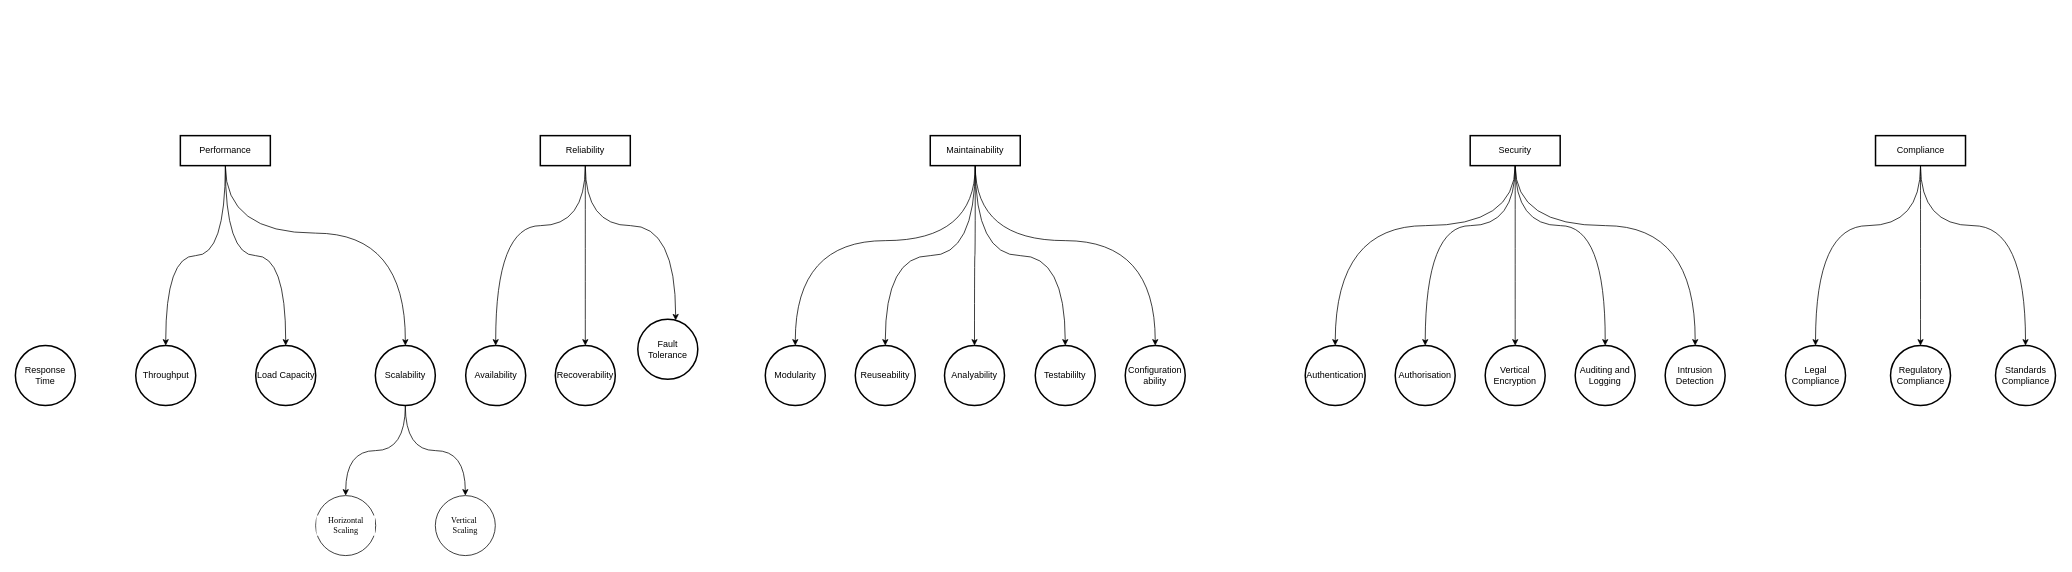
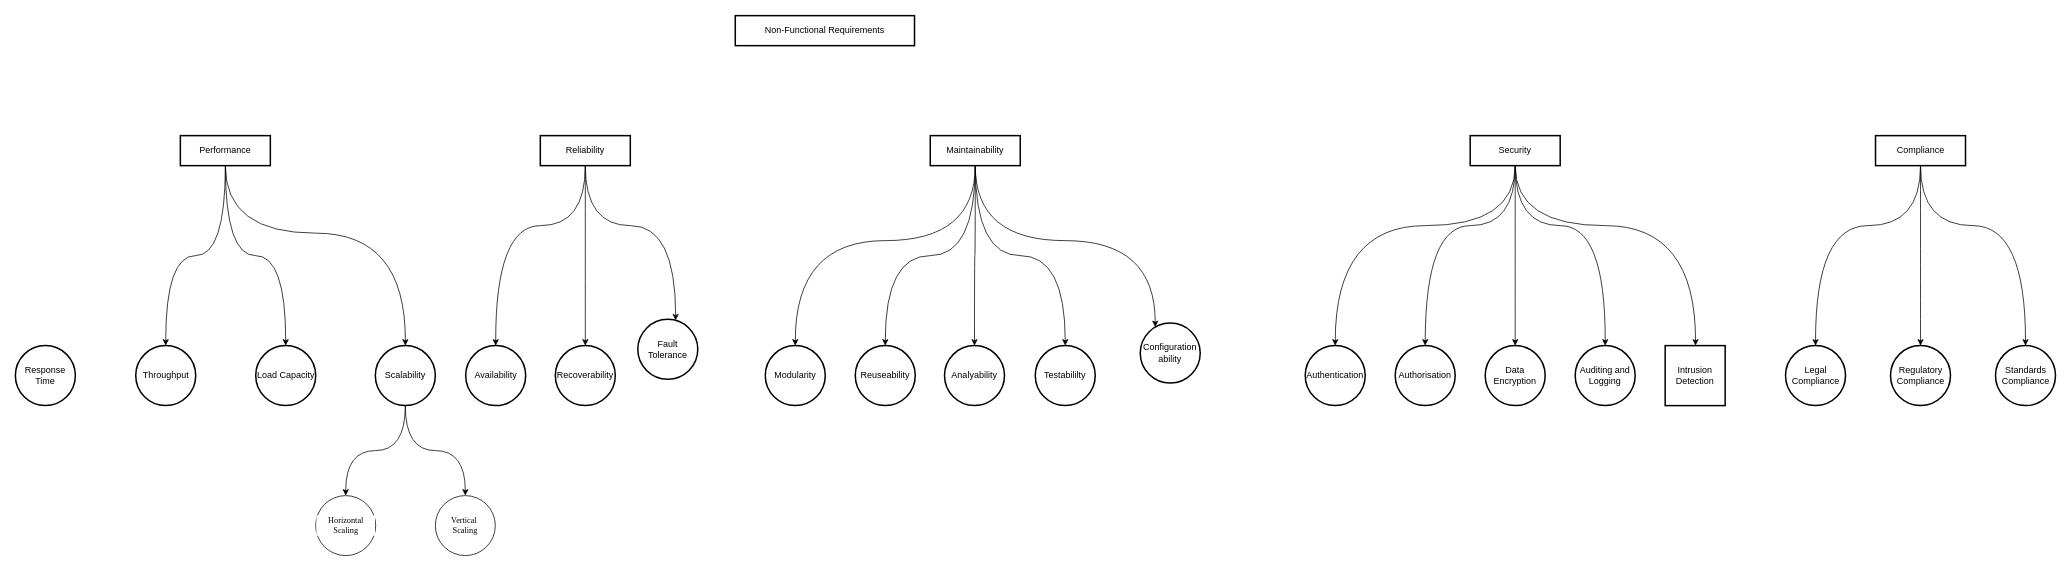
node "Non-Functional Requirements": added
node "Configuration ability": moved (1155, 375) -> (1170, 353)
node "Vertical Encryption": label "Vertical Encryption" -> "Data Encryption"
node "Intrusion Detection": shape ellipse -> rectangle
